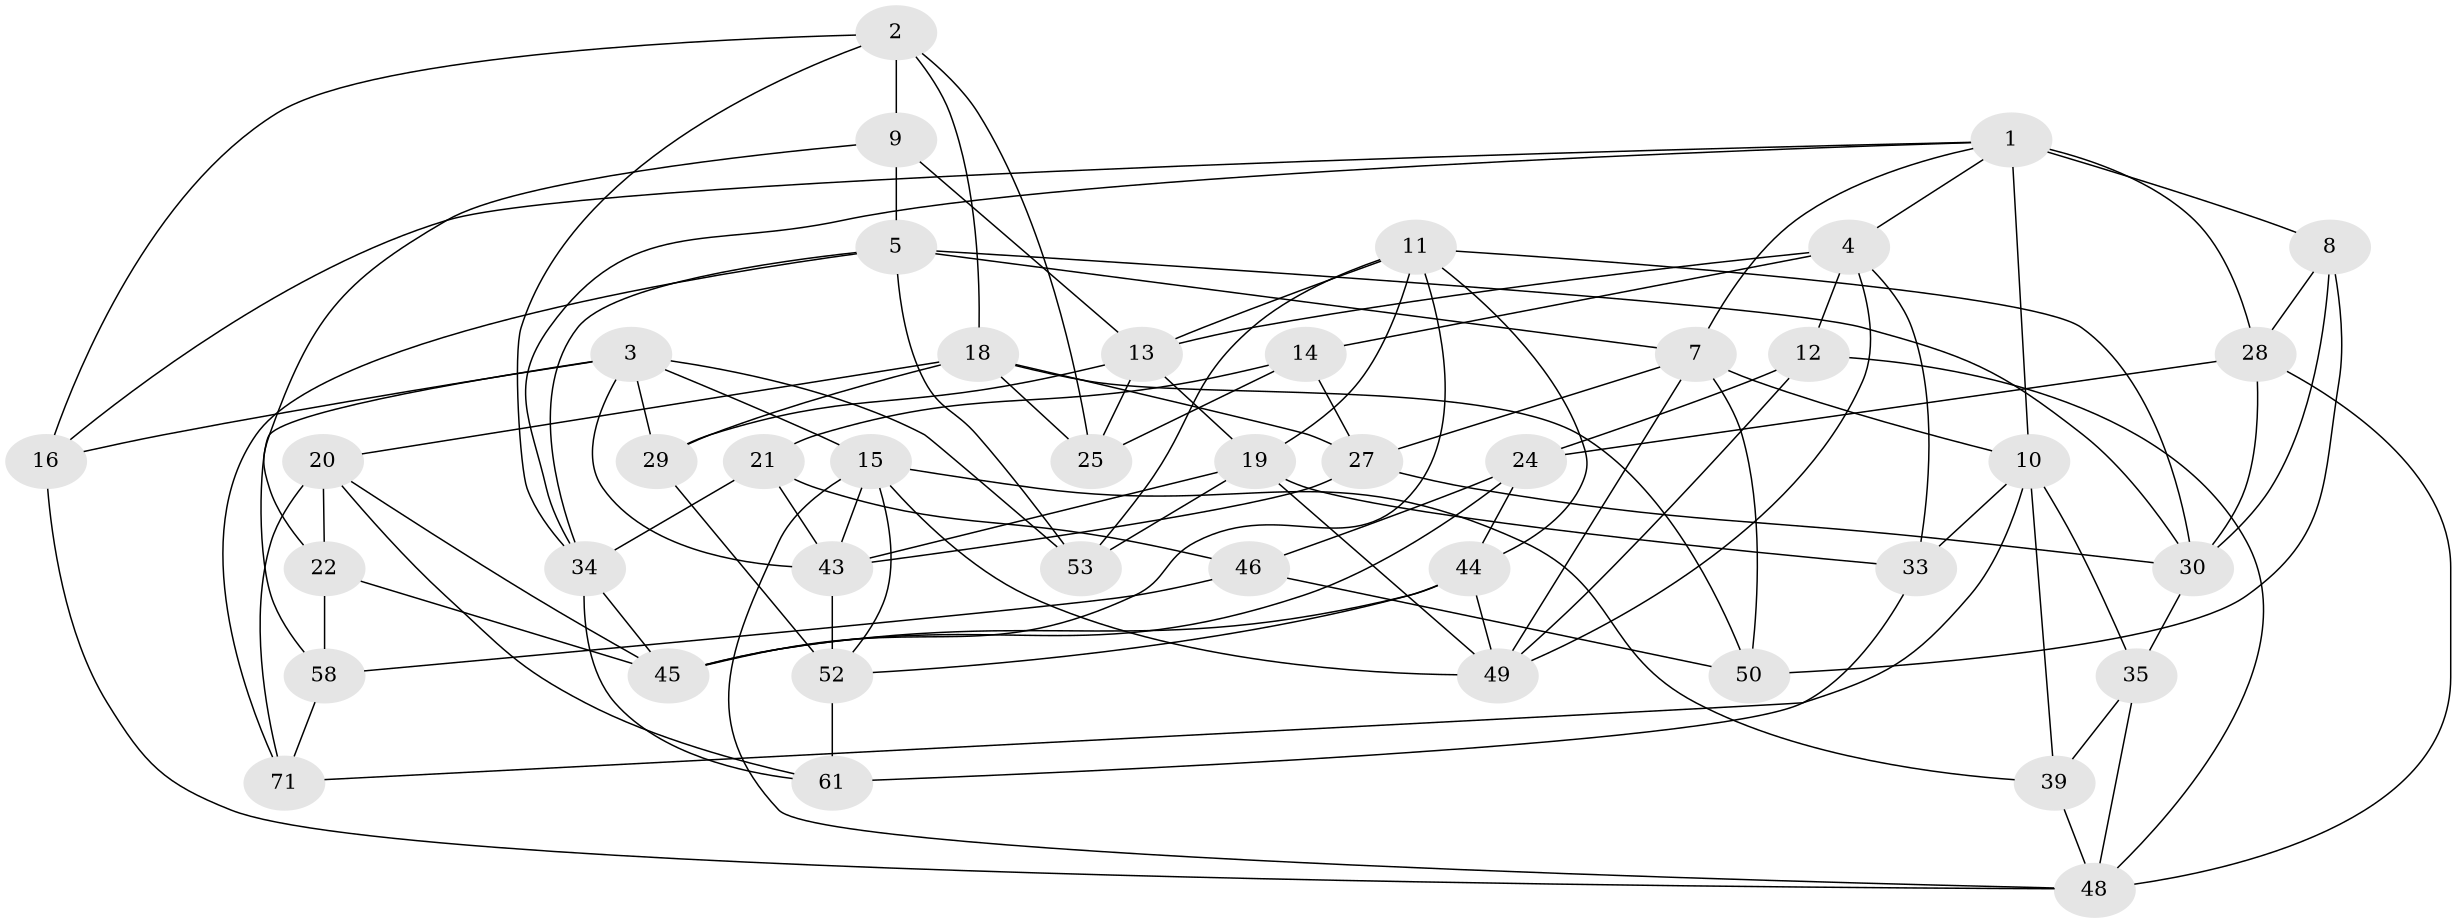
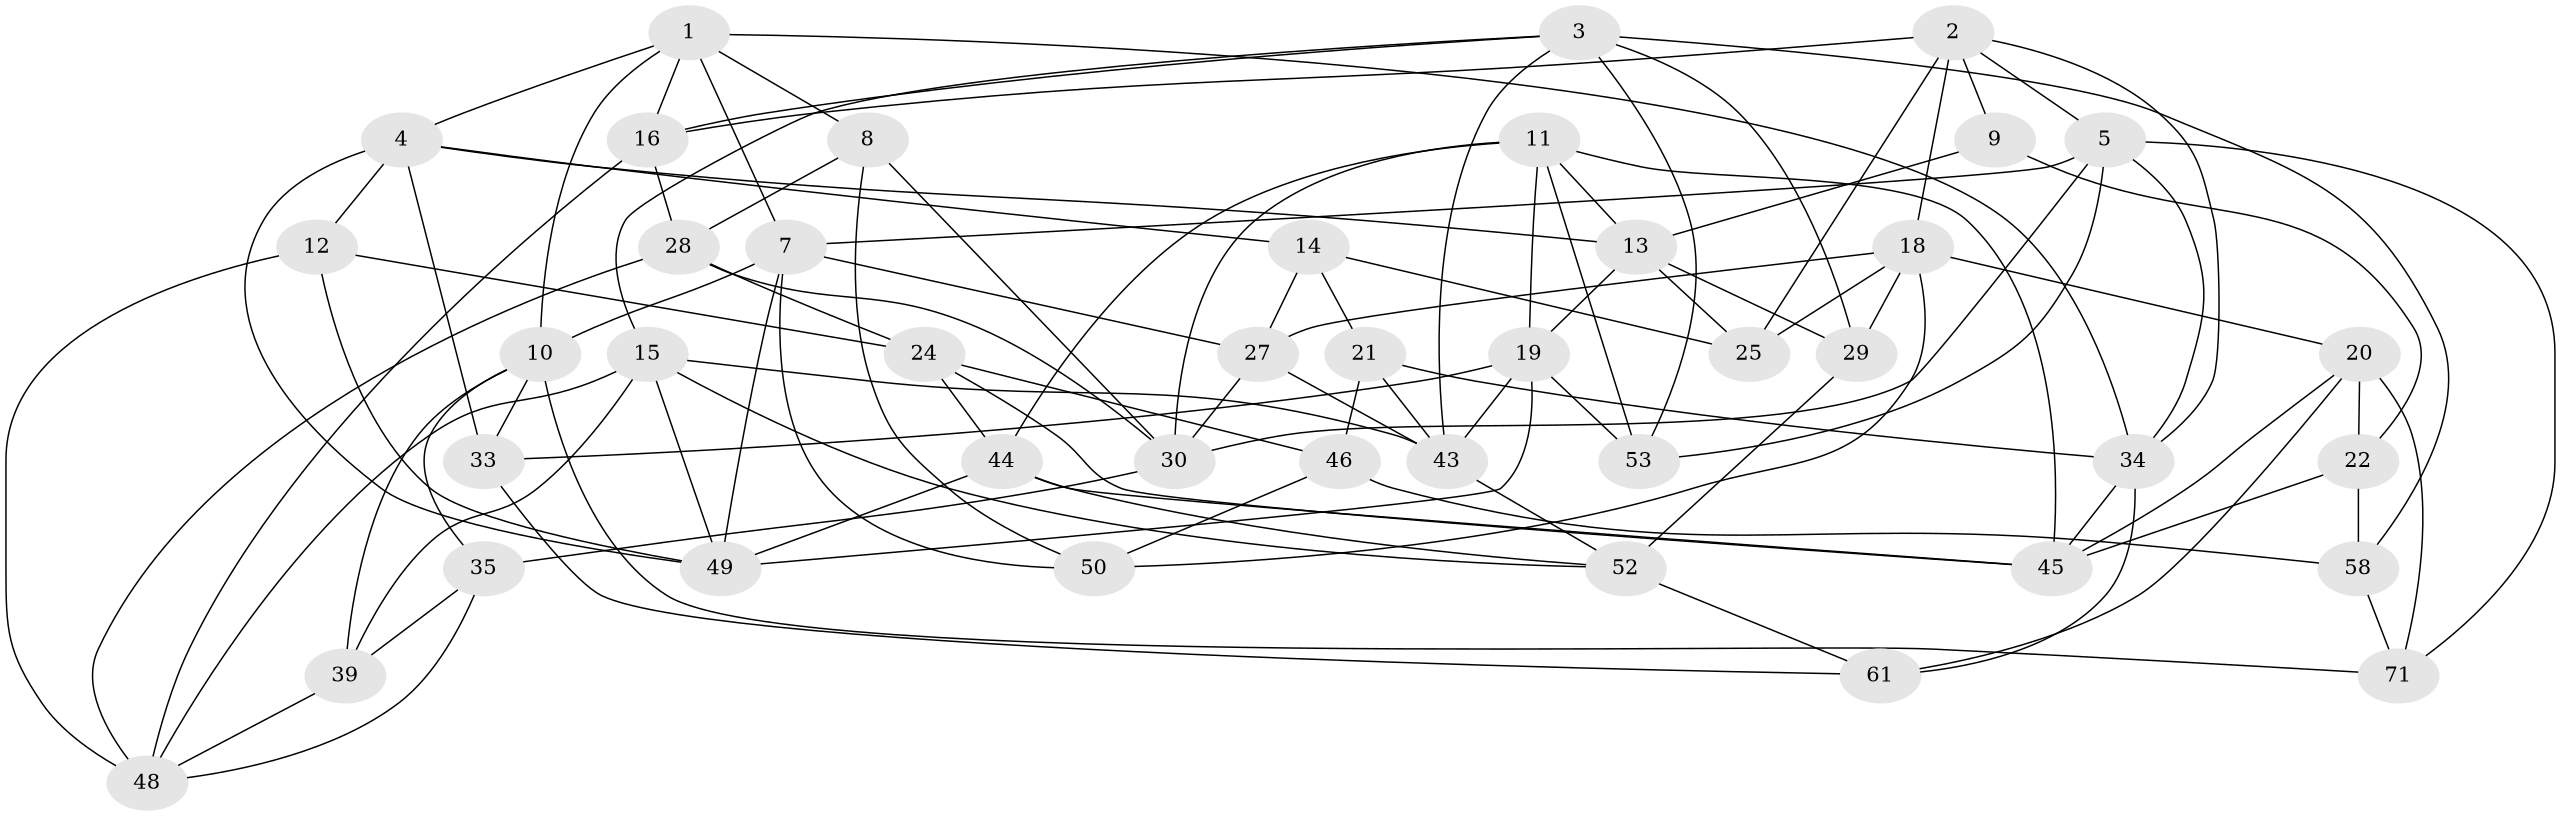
edge "9" -- "5": now "2" -- "5"
edge "1" -- "28": now "16" -- "28"
